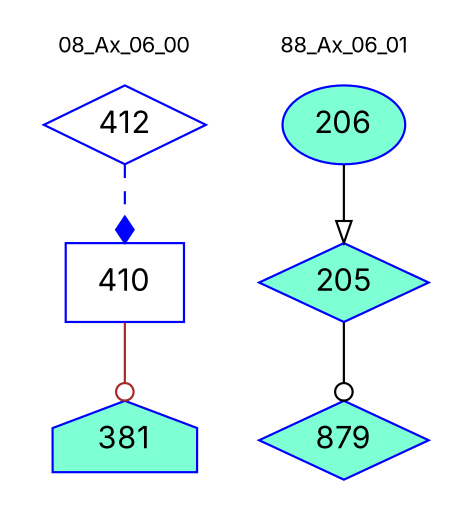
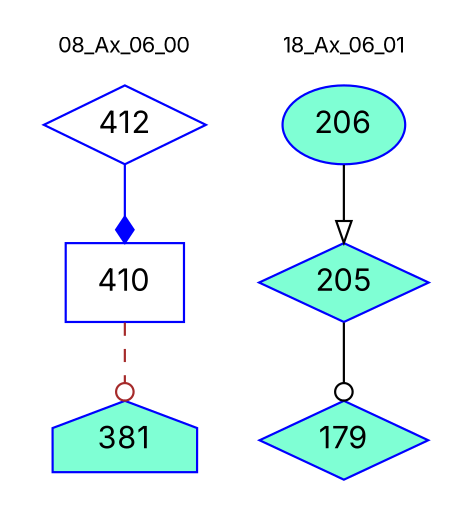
cluster "88_Ax_06_01": label "88_Ax_06_01" -> "18_Ax_06_01"
edge "412" -> "410": style dashed -> solid
edge "410" -> "381": style solid -> dashed
node "879": label "879" -> "179"
